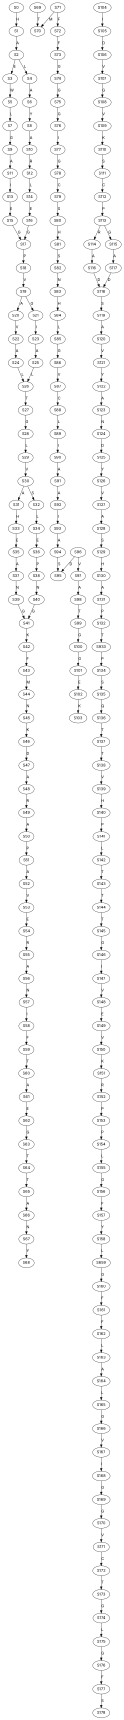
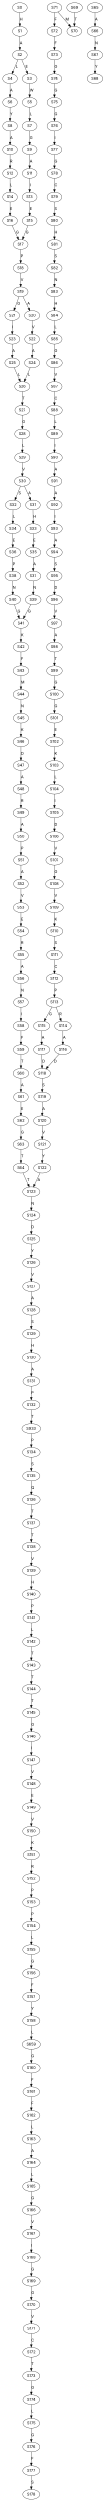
edge "S96" -> "S95": reversed
edge "S103" -> "S104": added, label "L"
edge "S64" -> "S65": now "S64" -> "S123"
